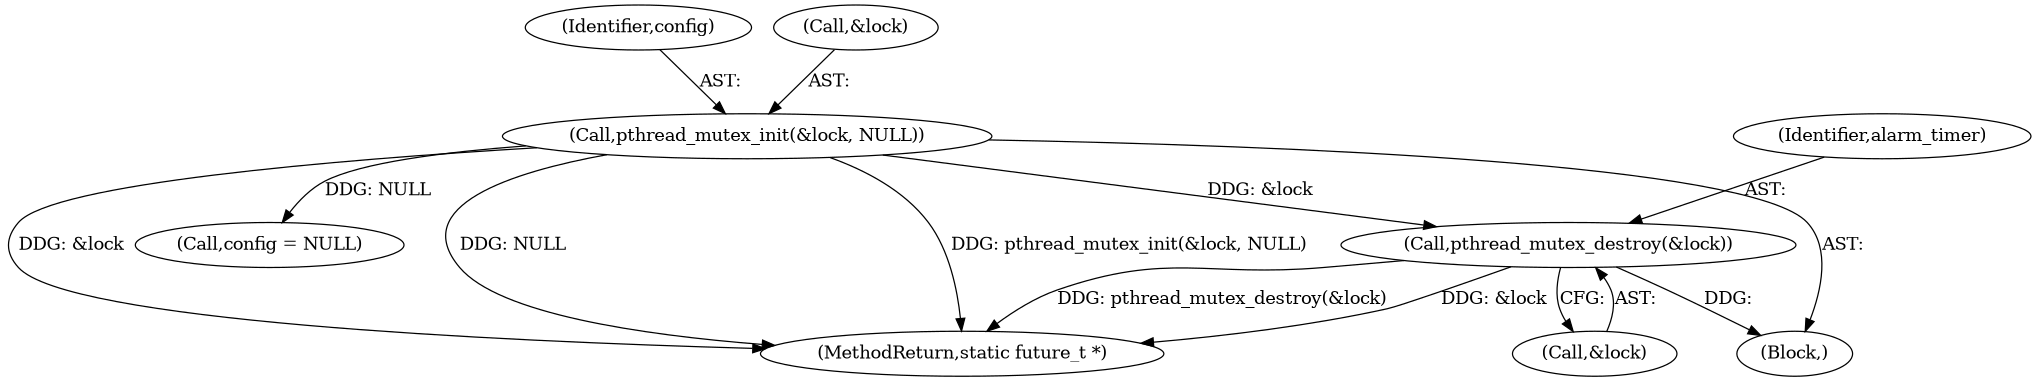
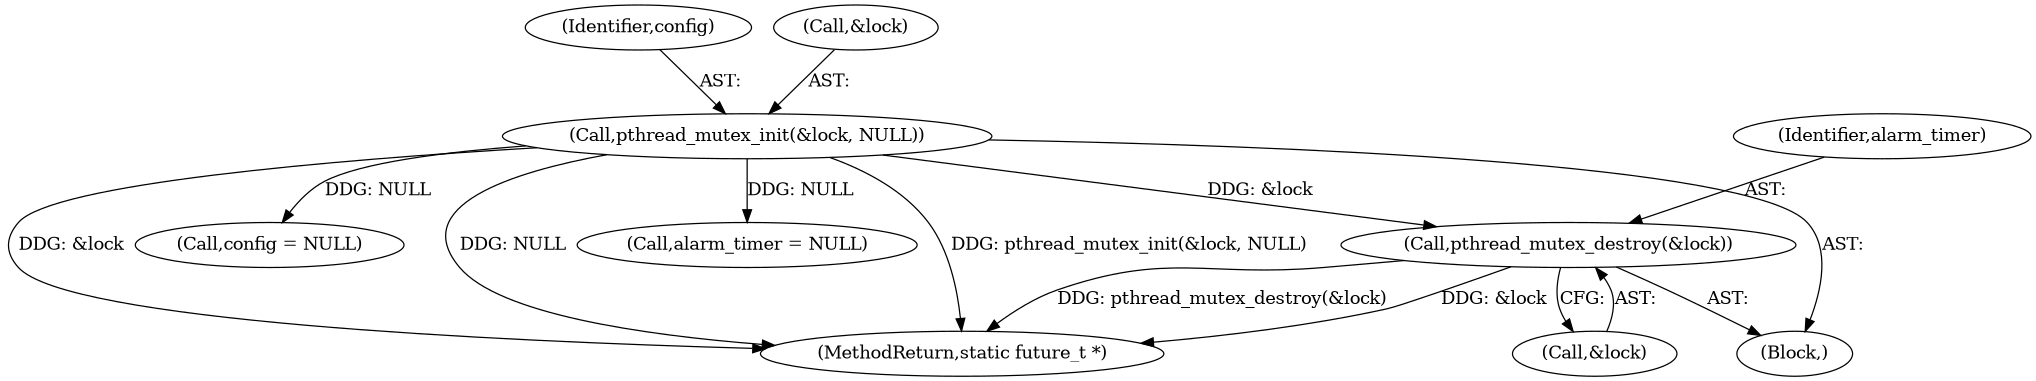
node "(Call,alarm_timer = NULL)": added
edge "(Call,pthread_mutex_destroy(&lock))" -> "(Block,)": label "DDG: " -> "AST: "
